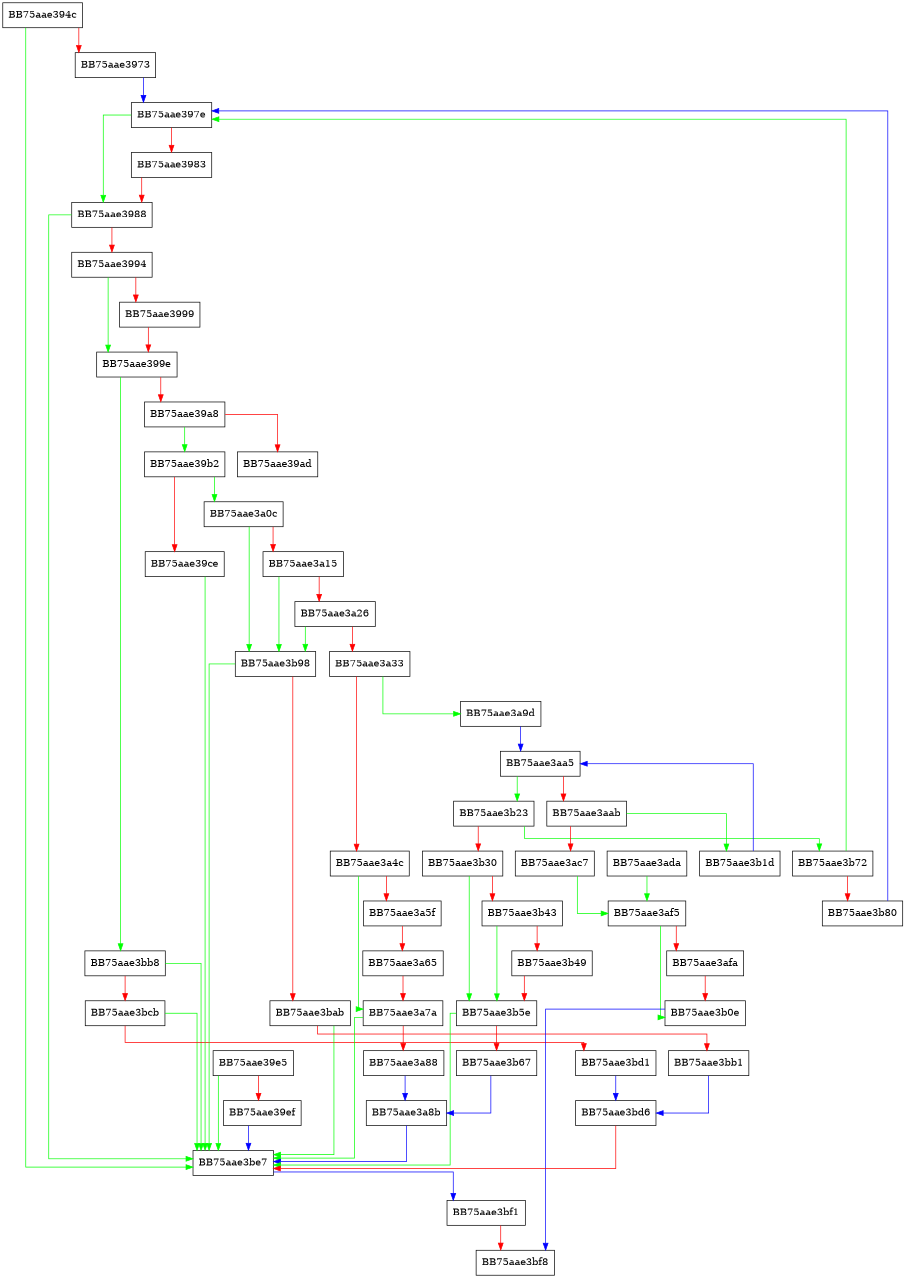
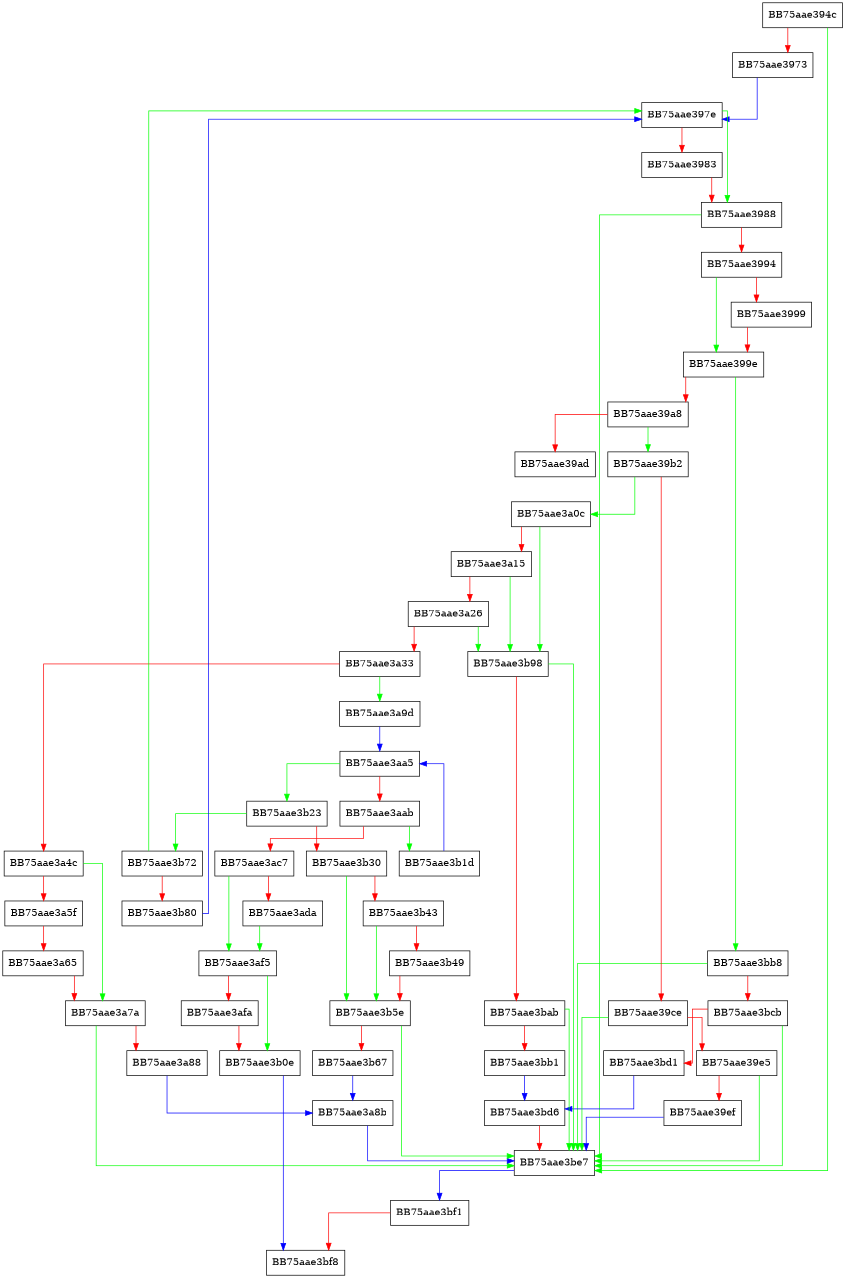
edge "BB75aae3ac7" -> "BB75aae3ada": added
edge "BB75aae39ce" -> "BB75aae39e5": added
